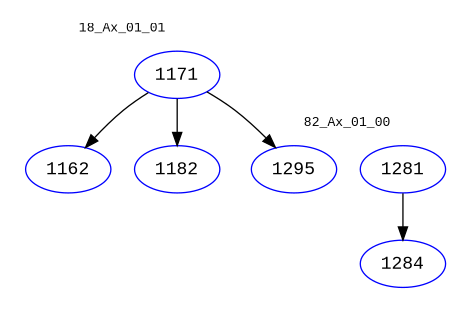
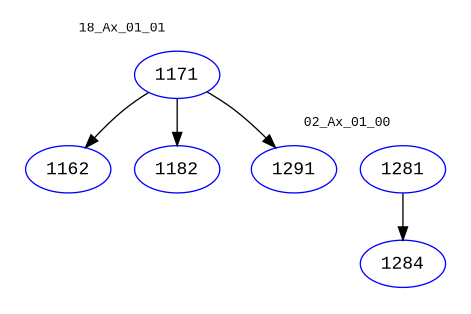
cluster "82_Ax_01_00": label "82_Ax_01_00" -> "02_Ax_01_00"
node "1295": label "1295" -> "1291"
